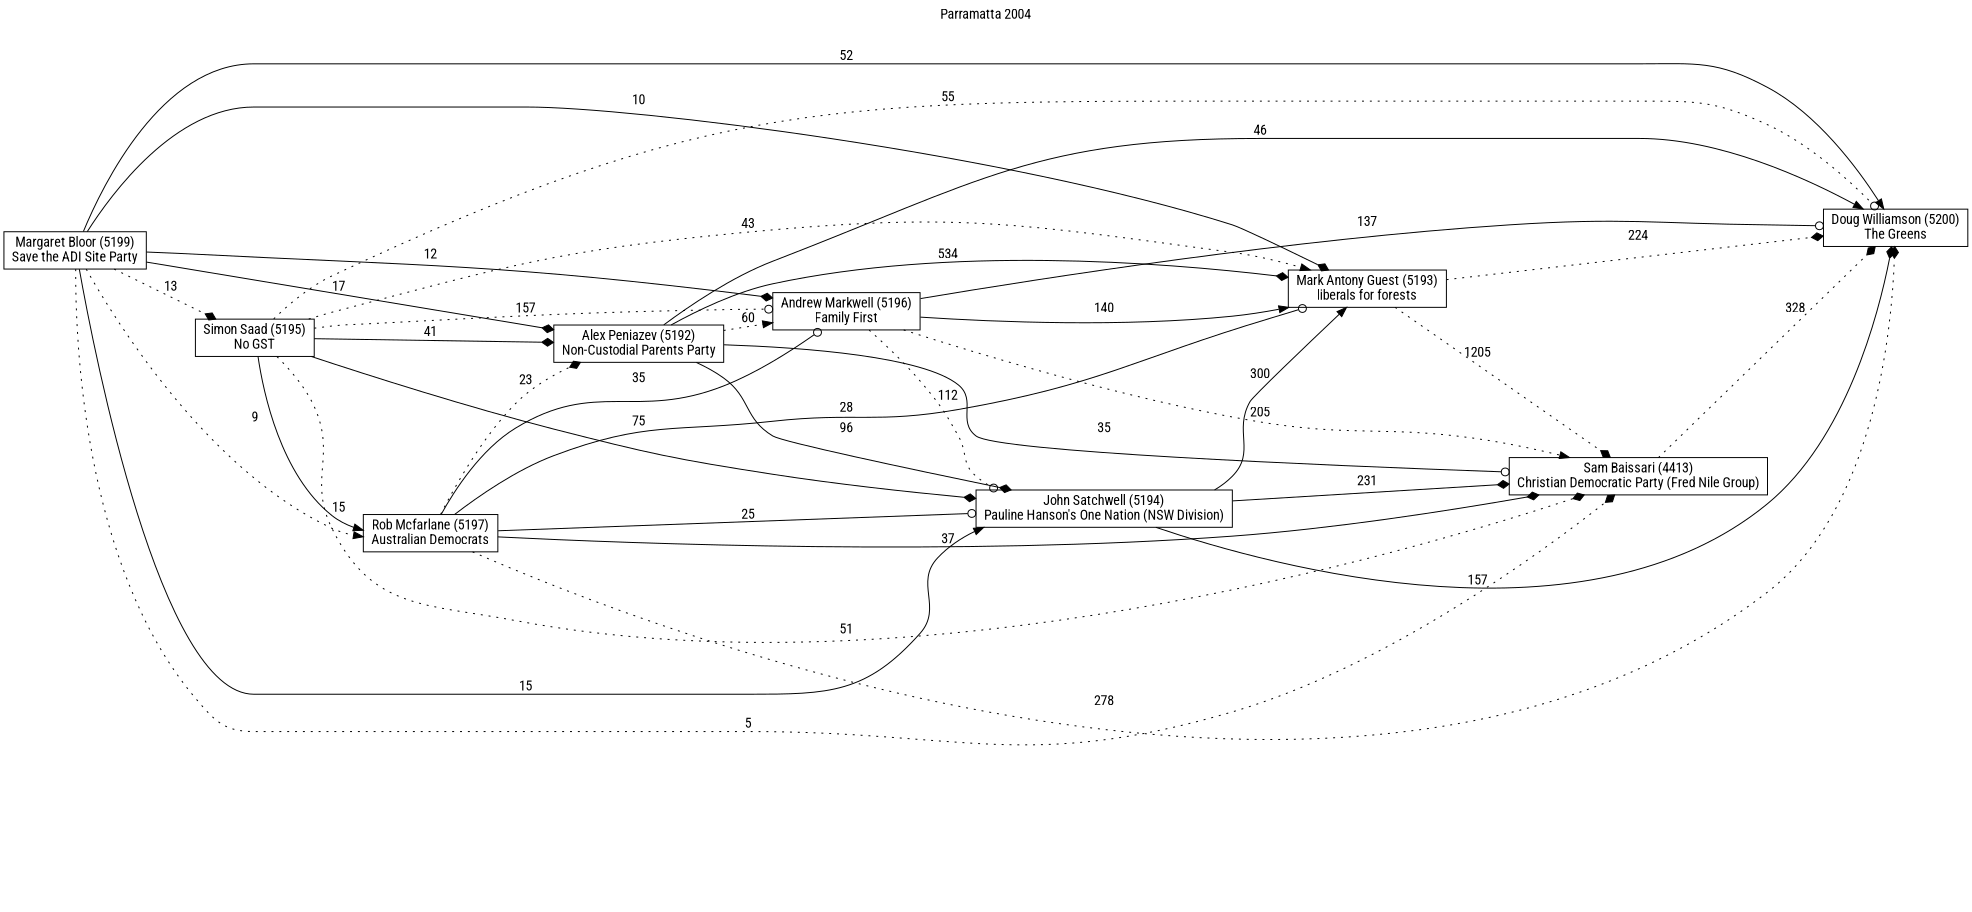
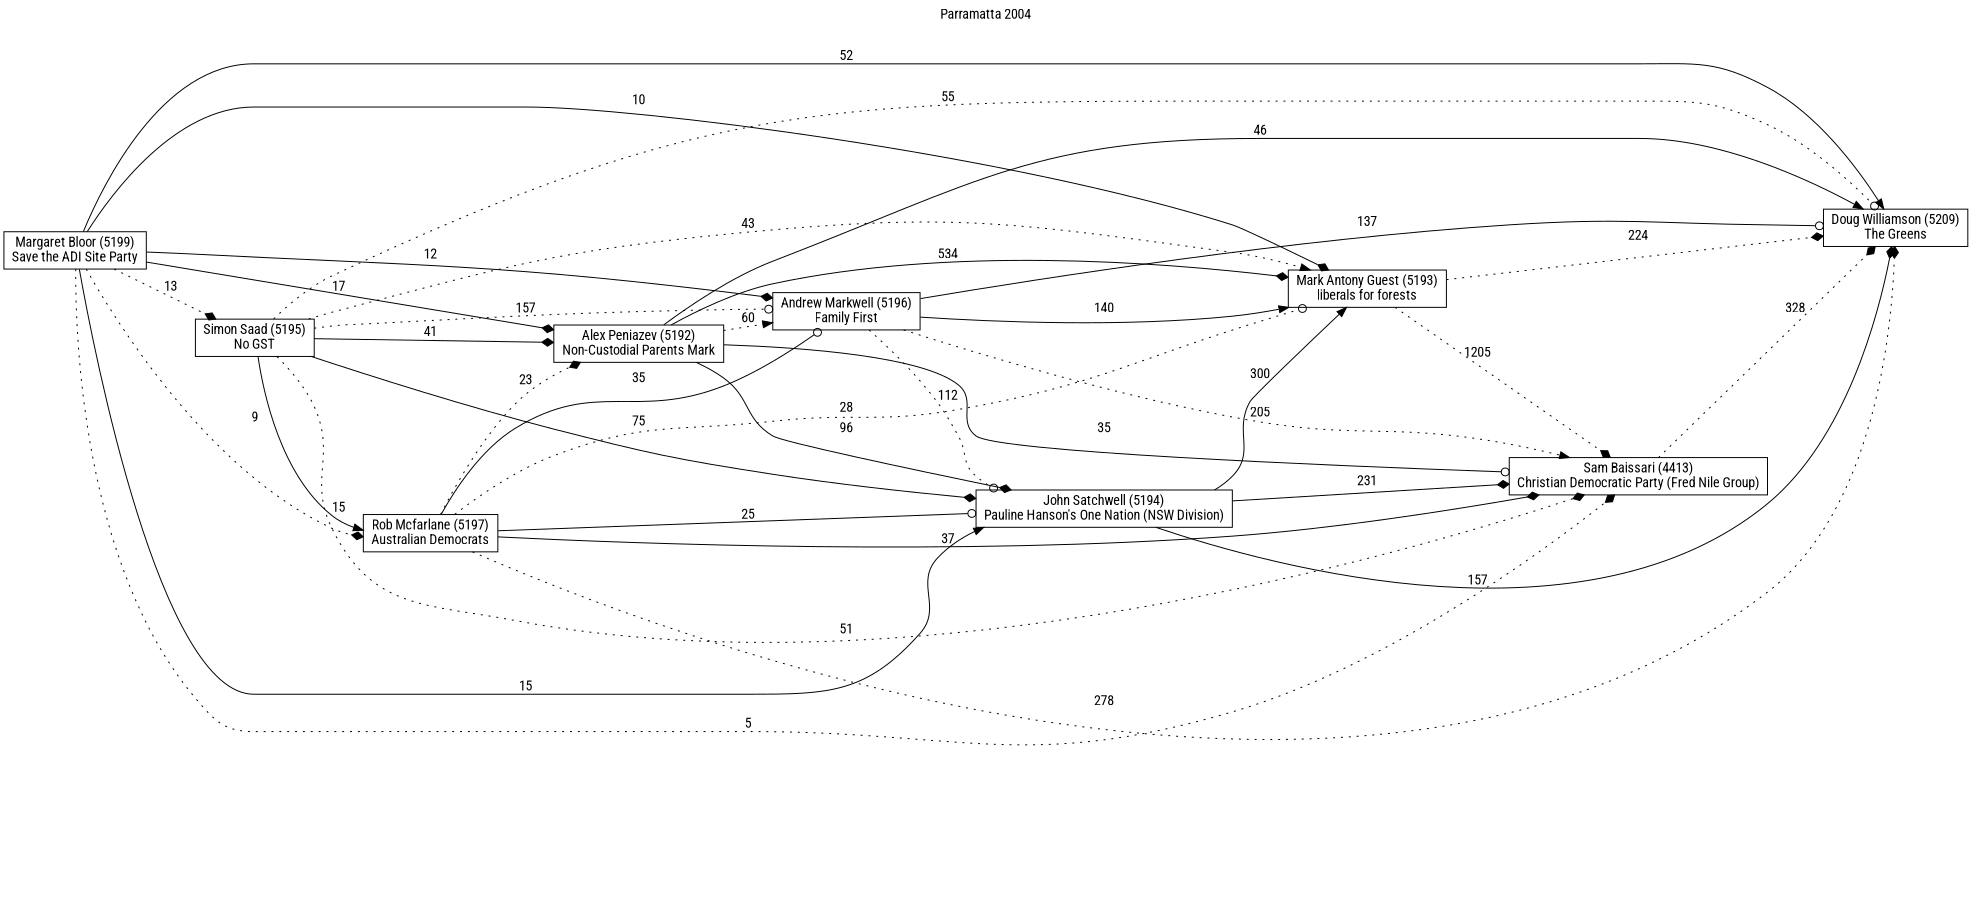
node "Doug Williamson (5200) The Greens": label "Doug Williamson (5200) The Greens" -> "Doug Williamson (5209) The Greens"
node "Alex Peniazev (5192) Non-Custodial Parents Party": label "Alex Peniazev (5192) Non-Custodial Parents Party" -> "Alex Peniazev (5192) Non-Custodial Parents Mark"
edge "Rob Mcfarlane (5197) Australian Democrats" -> "Mark Antony Guest (5193) liberals for forests": style solid -> dotted
edge "Margaret Bloor (5199) Save the ADI Site Party" -> "Rob Mcfarlane (5197) Australian Democrats": arrowhead normal -> diamond
